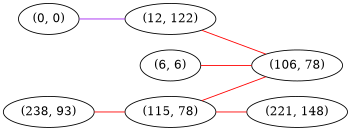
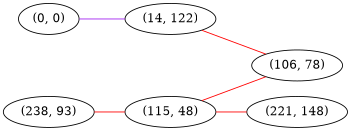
node "(12, 122)": label "(12, 122)" -> "(14, 122)"
node "(6, 6)": removed
node "(115, 78)": label "(115, 78)" -> "(115, 48)"
